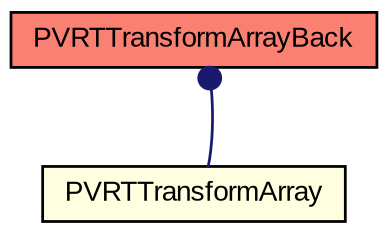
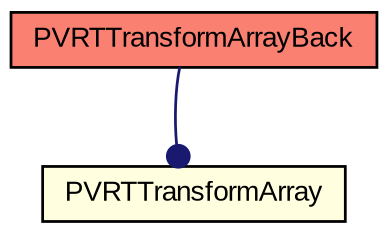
edge "PVRTTransformArray" -> "PVRTTransformArrayBack": reversed
